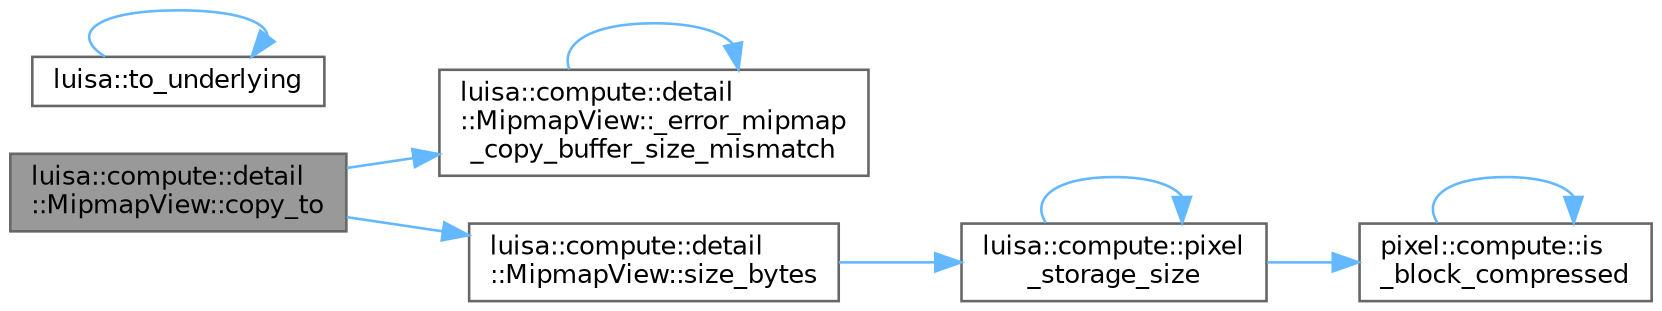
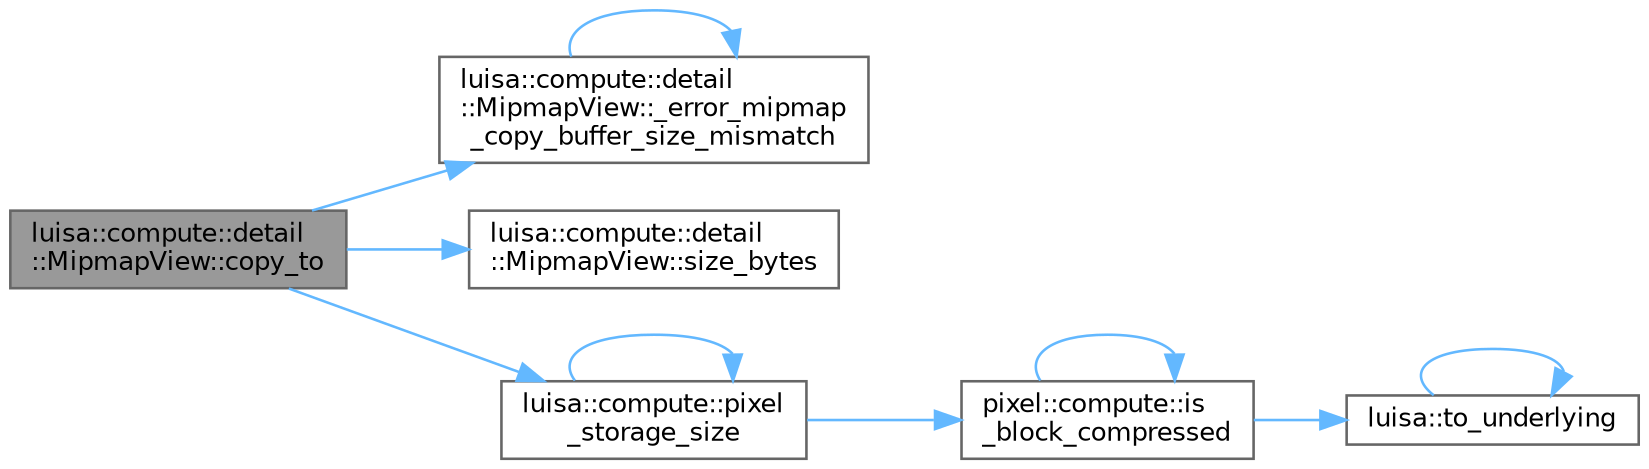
edge "luisa::compute::detail ::MipmapView::size_bytes" -> "luisa::compute::pixel _storage_size": now "luisa::compute::detail ::MipmapView::copy_to" -> "luisa::compute::pixel _storage_size"
edge "pixel::compute::is _block_compressed" -> "luisa::to_underlying": added
